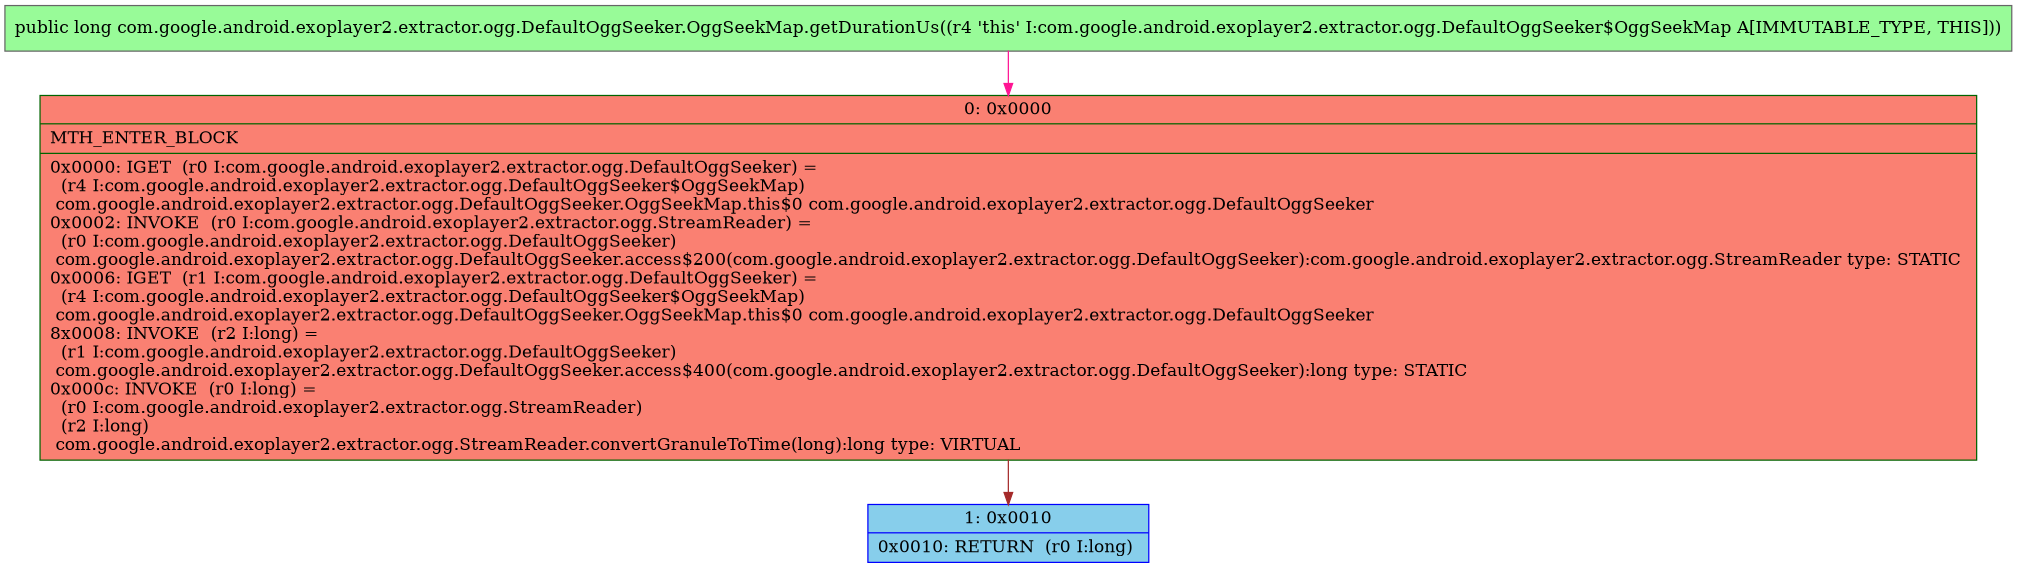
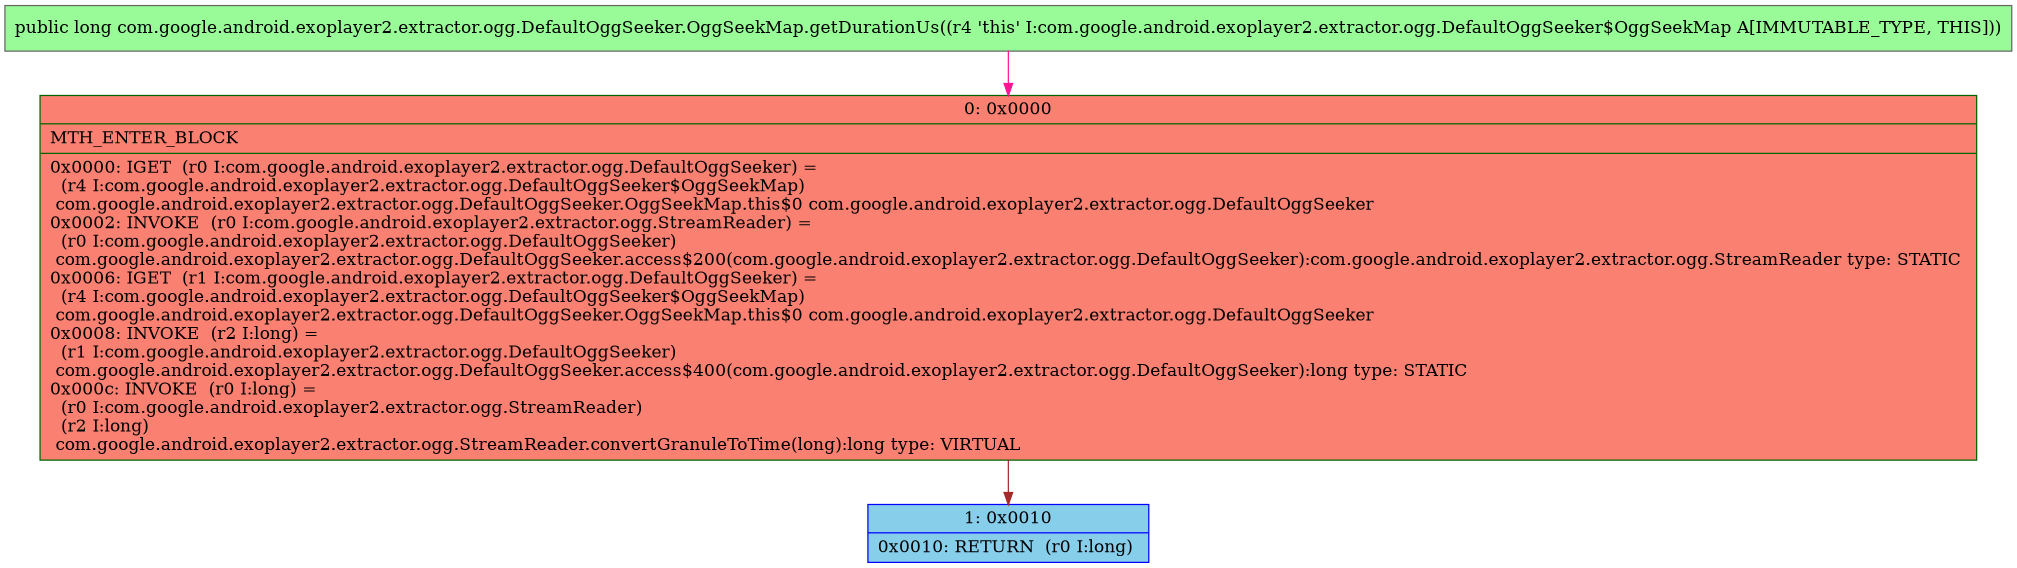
node "0: 0x0000": text "8x0008: INVOKE  (r2 I:long) =" -> "0x0008: INVOKE  (r2 I:long) ="
